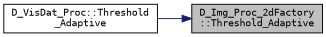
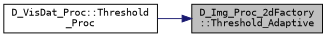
node "D_VisDat_Proc::Threshold _Adaptive": label "D_VisDat_Proc::Threshold _Adaptive" -> "D_VisDat_Proc::Threshold _Proc"
